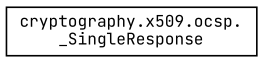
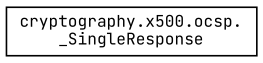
node "cryptography.x509.ocsp. _SingleResponse": label "cryptography.x509.ocsp. _SingleResponse" -> "cryptography.x500.ocsp. _SingleResponse"
